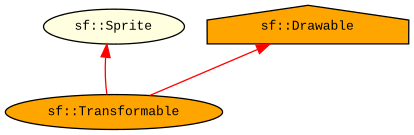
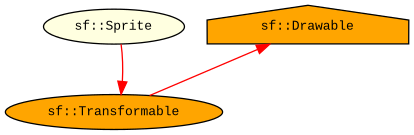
edge "sf::Transformable" -> "sf::Sprite": reversed
